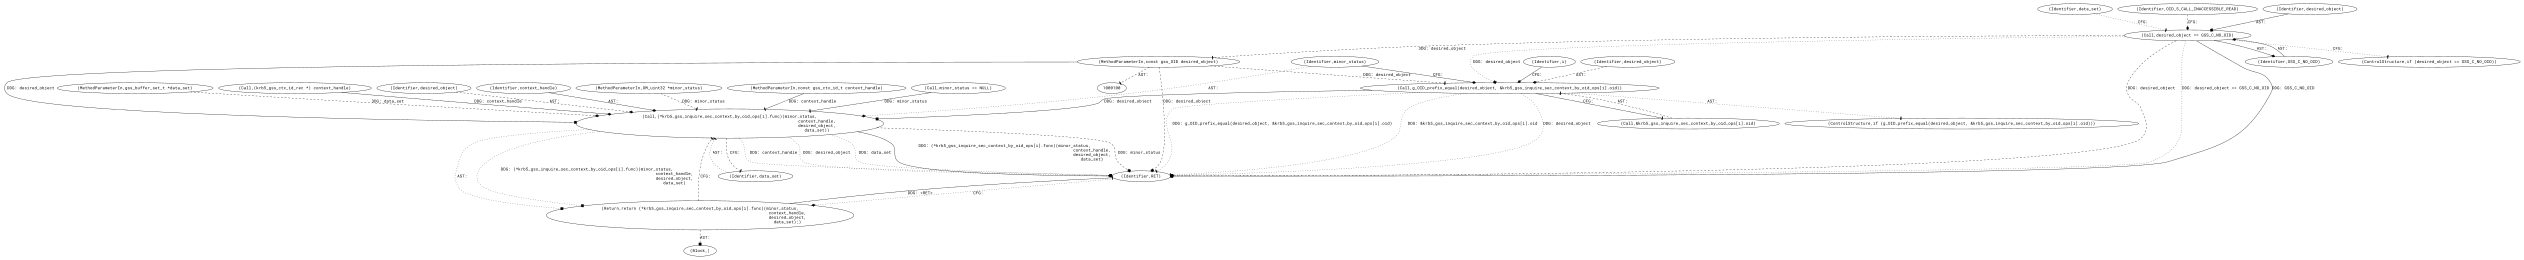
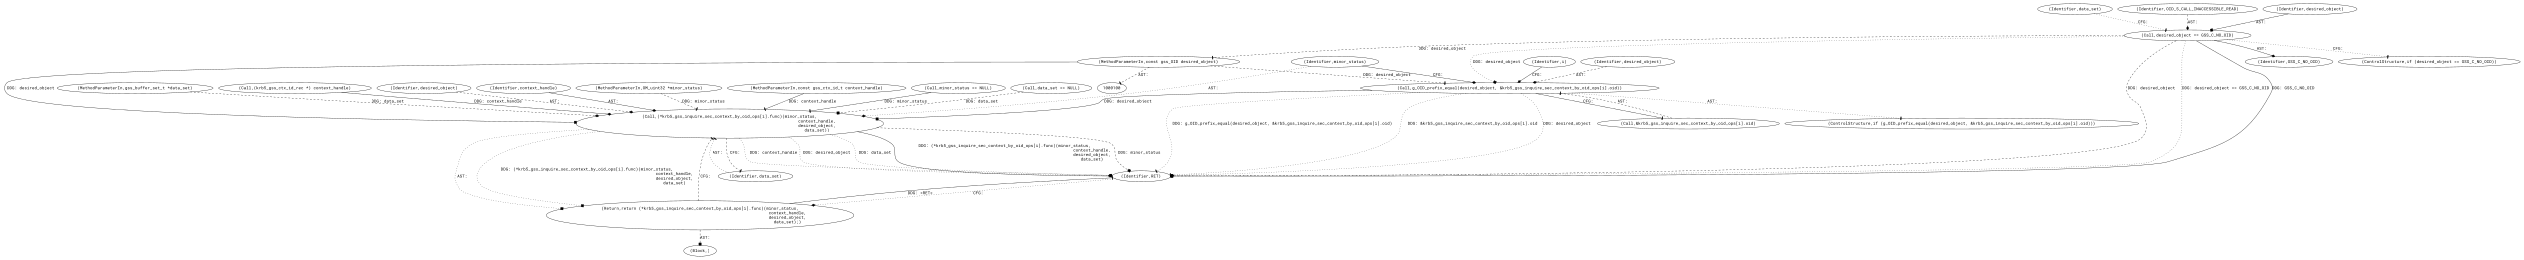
edge "(Identifier,OID_S_CALL_INACCESSIBLE_READ)" -> "(Call,desired_object == GSS_C_NO_OID)": label "CFG: " -> "AST: "
edge "(Identifier,GSS_C_NO_OID)" -> "(Call,desired_object == GSS_C_NO_OID)": removed, label "AST:"
node "(Call,data_set == NULL)": added
edge "(MethodParameterIn,const gss_OID desired_object)" -> "(Identifier,RET)": removed, label "DDG: desired_object"
